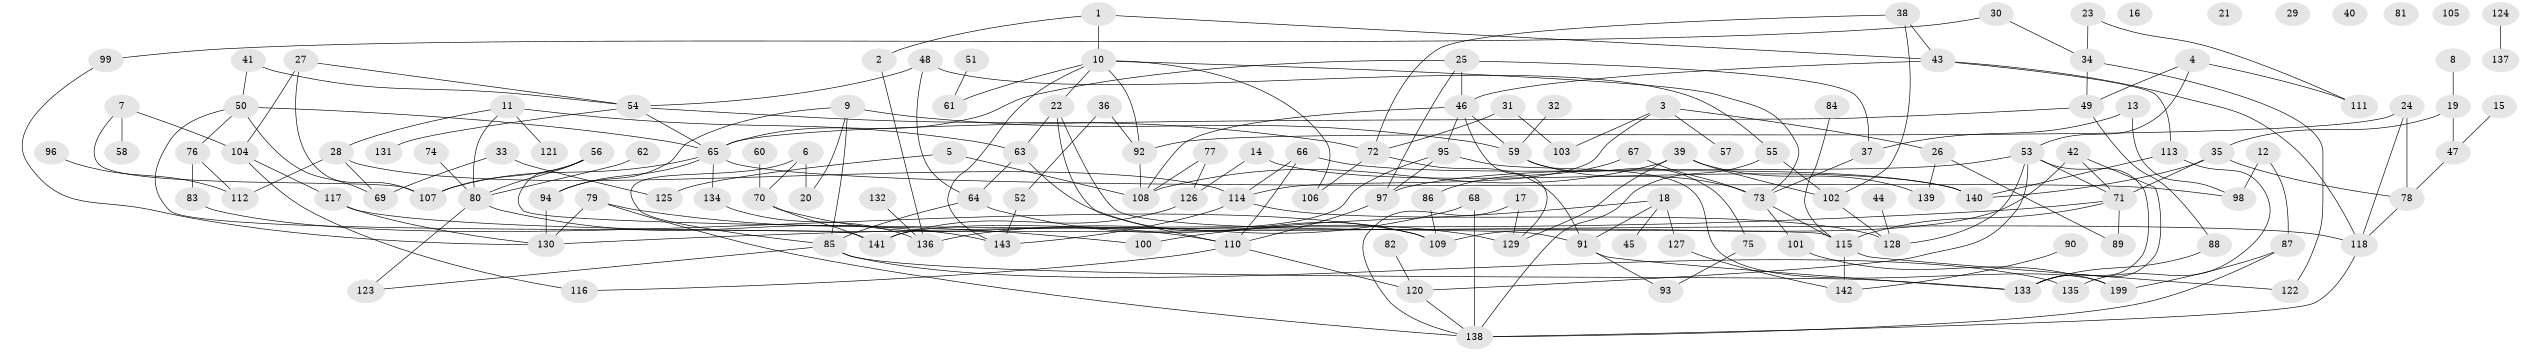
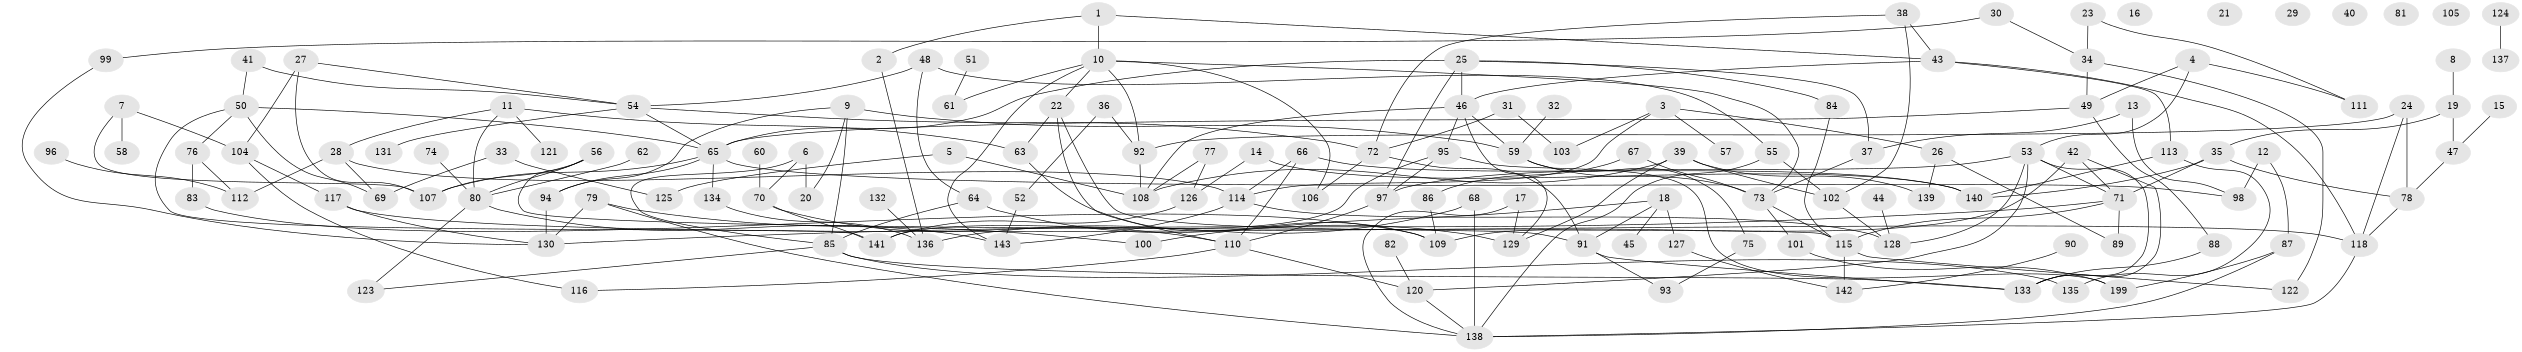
edge "25" -- "84": added
edge "63" -- "64": removed
